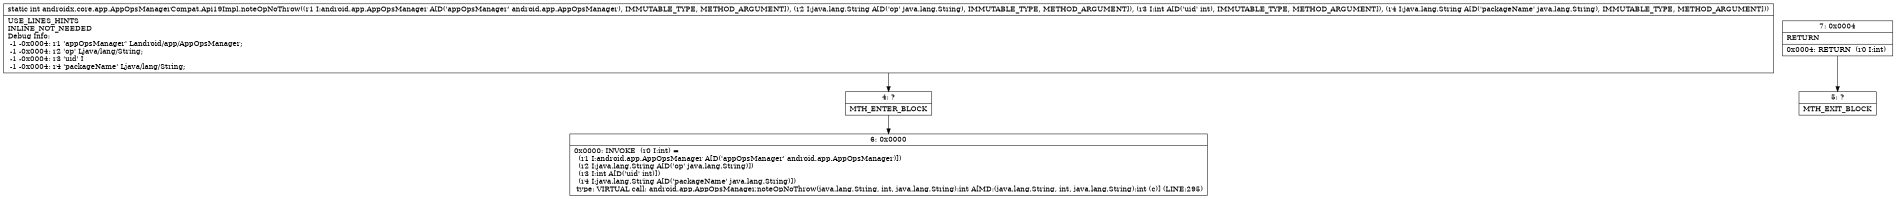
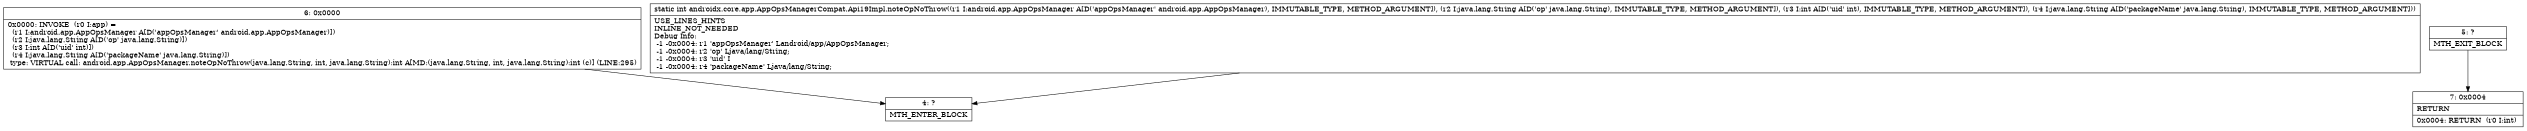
edge "7: 0x0004" -> "5: ?": reversed
edge "4: ?" -> "6: 0x0000": reversed
node "6: 0x0000": text "0x0000: INVOKE  (r0 I:int) =" -> "0x0000: INVOKE  (r0 I:app) ="
